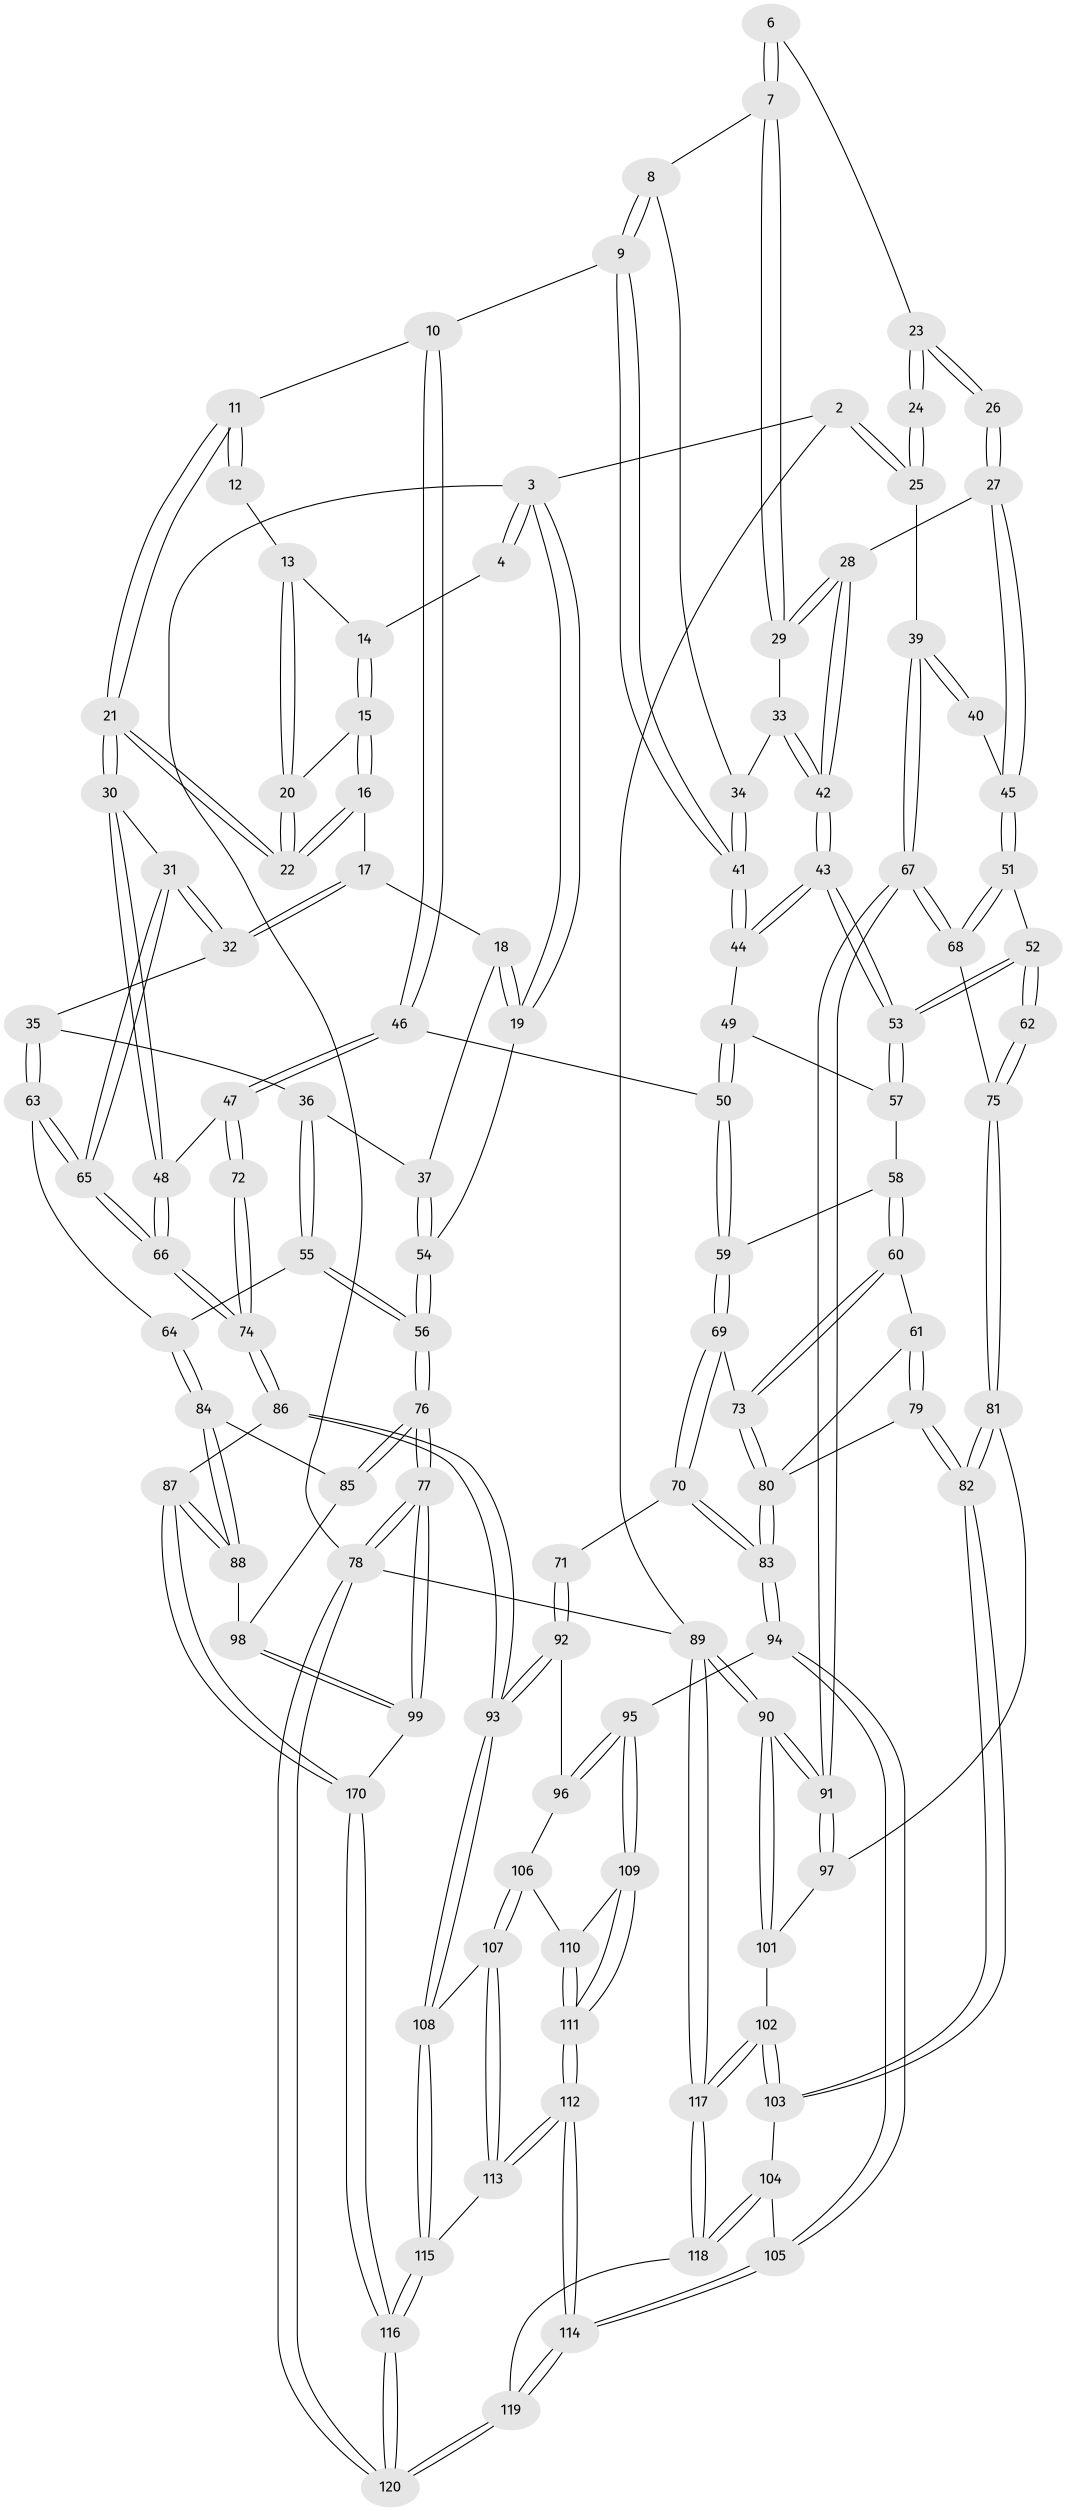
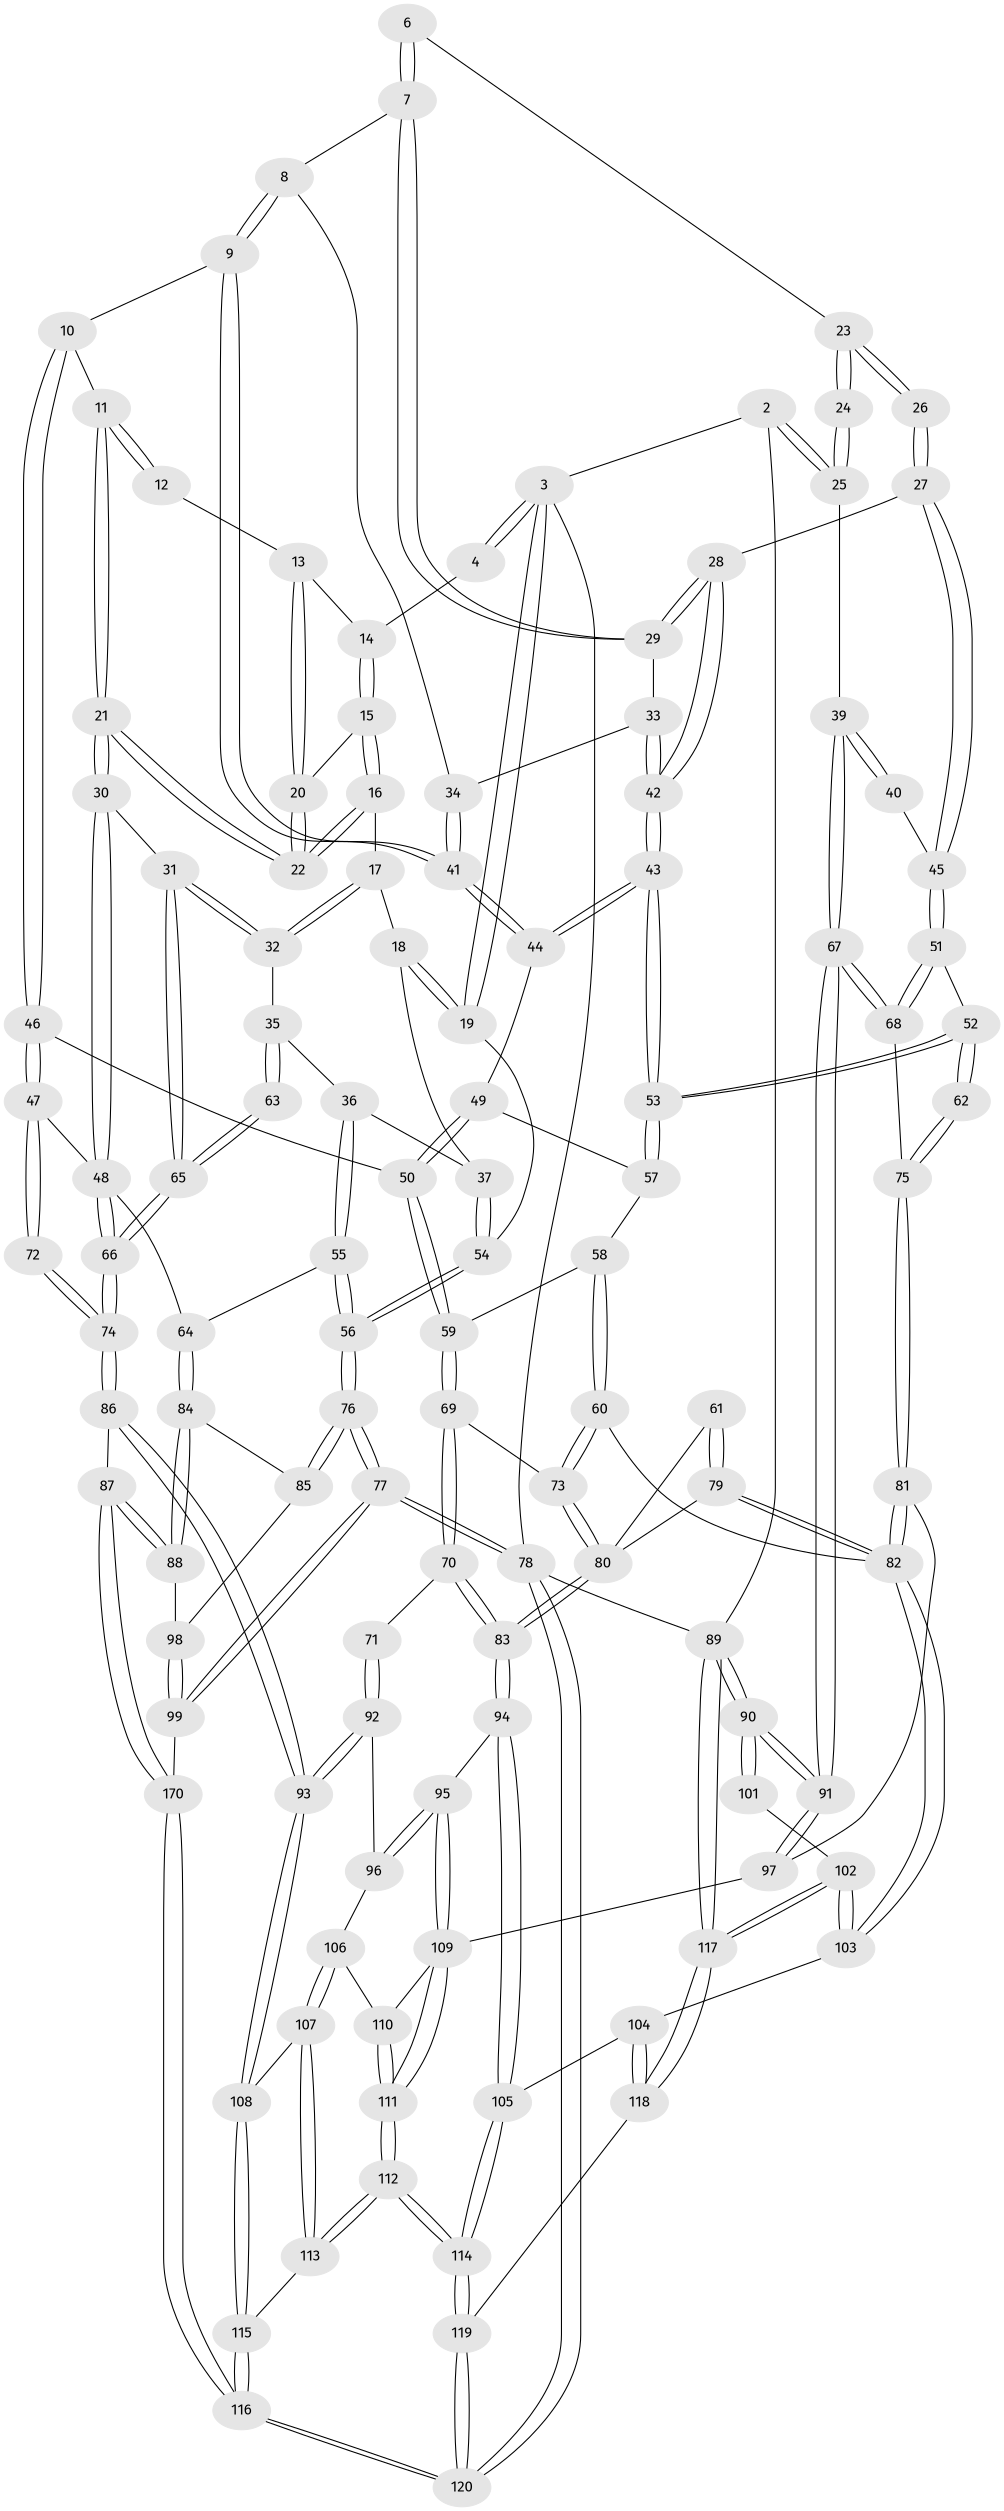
edge "63" -- "64": now "48" -- "64"
edge "60" -- "61": now "60" -- "82"
edge "97" -- "101": now "97" -- "109"
